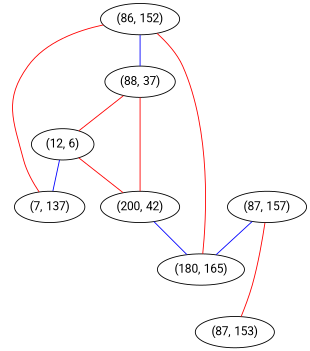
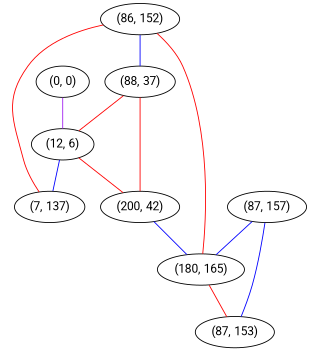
node "(0, 0)": added
edge "(87, 157)" -- "(87, 153)": color red -> blue
edge "(180, 165)" -- "(87, 153)": added
